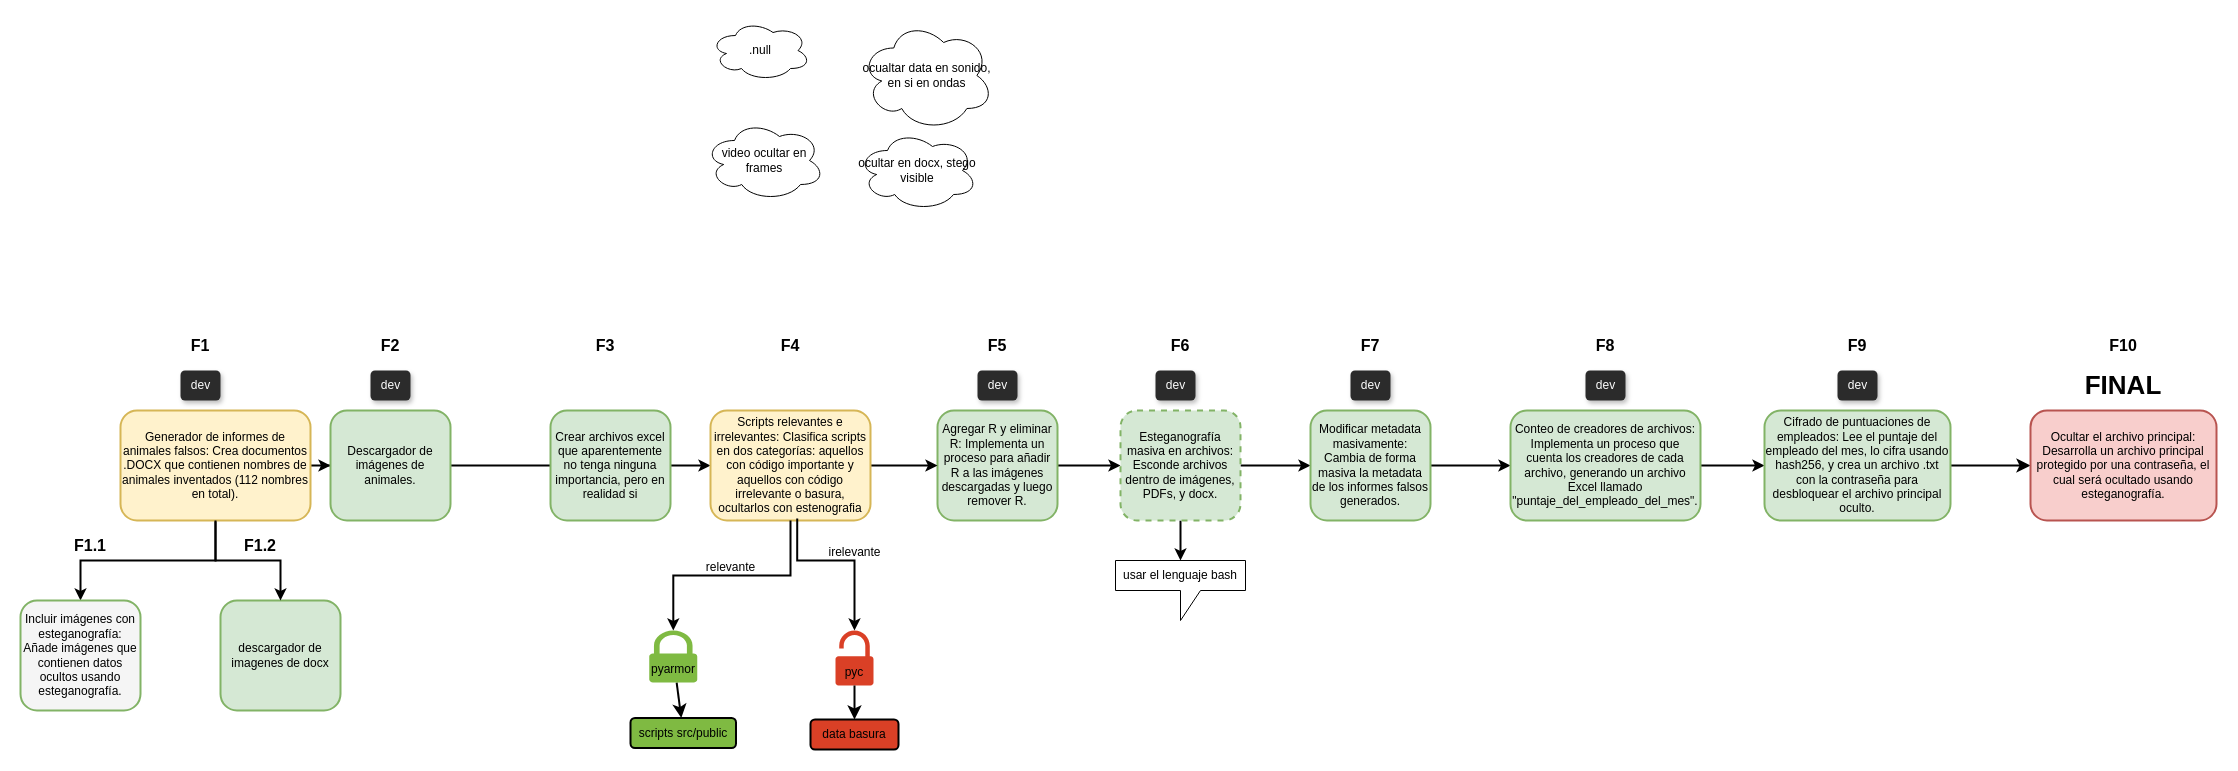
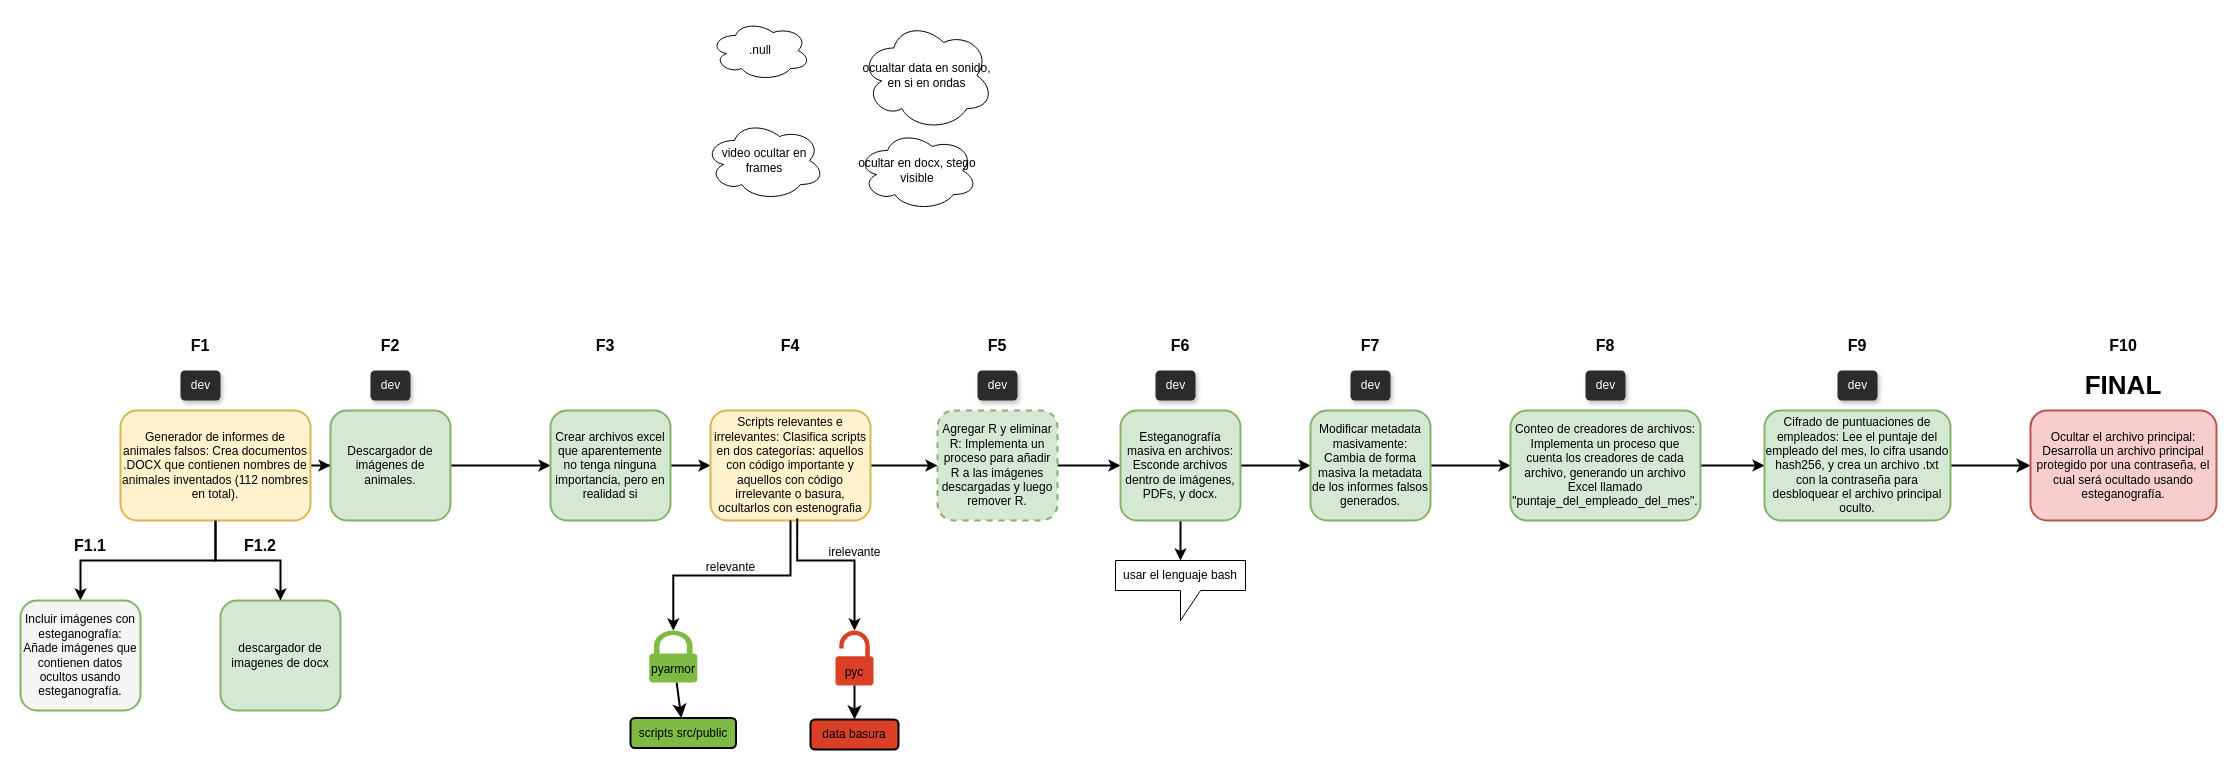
edge "Descargador de imágenes de animales." -- "Crear archivos excel que aparentemente no tenga ninguna importancia, pero en realidad si": arrowhead none -> classic
node "Agregar R y eliminar R: Implementa un proceso para añadir R a las imágenes descargadas y luego remover R.": style solid -> dashed
node "Esteganografía masiva en archivos: Esconde archivos dentro de imágenes, PDFs, y docx.": style dashed -> solid
